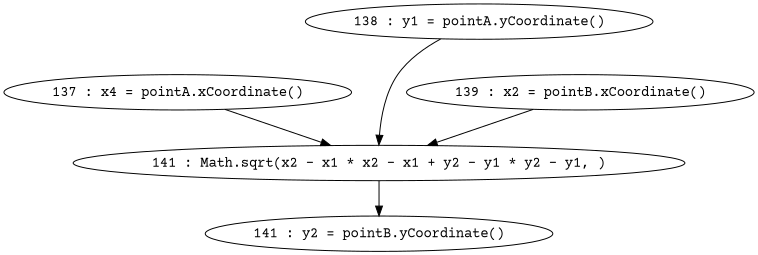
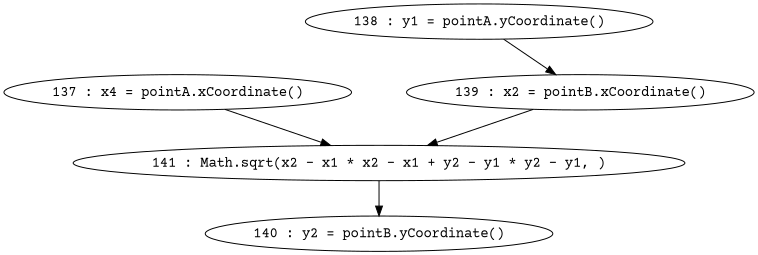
edge "138 : y1 = pointA.yCoordinate()" -> "141 : Math.sqrt(x2 - x1 * x2 - x1 + y2 - y1 * y2 - y1, )": now "138 : y1 = pointA.yCoordinate()" -> "139 : x2 = pointB.xCoordinate()"
node "141 : y2 = pointB.yCoordinate()": label "141 : y2 = pointB.yCoordinate()" -> "140 : y2 = pointB.yCoordinate()"
